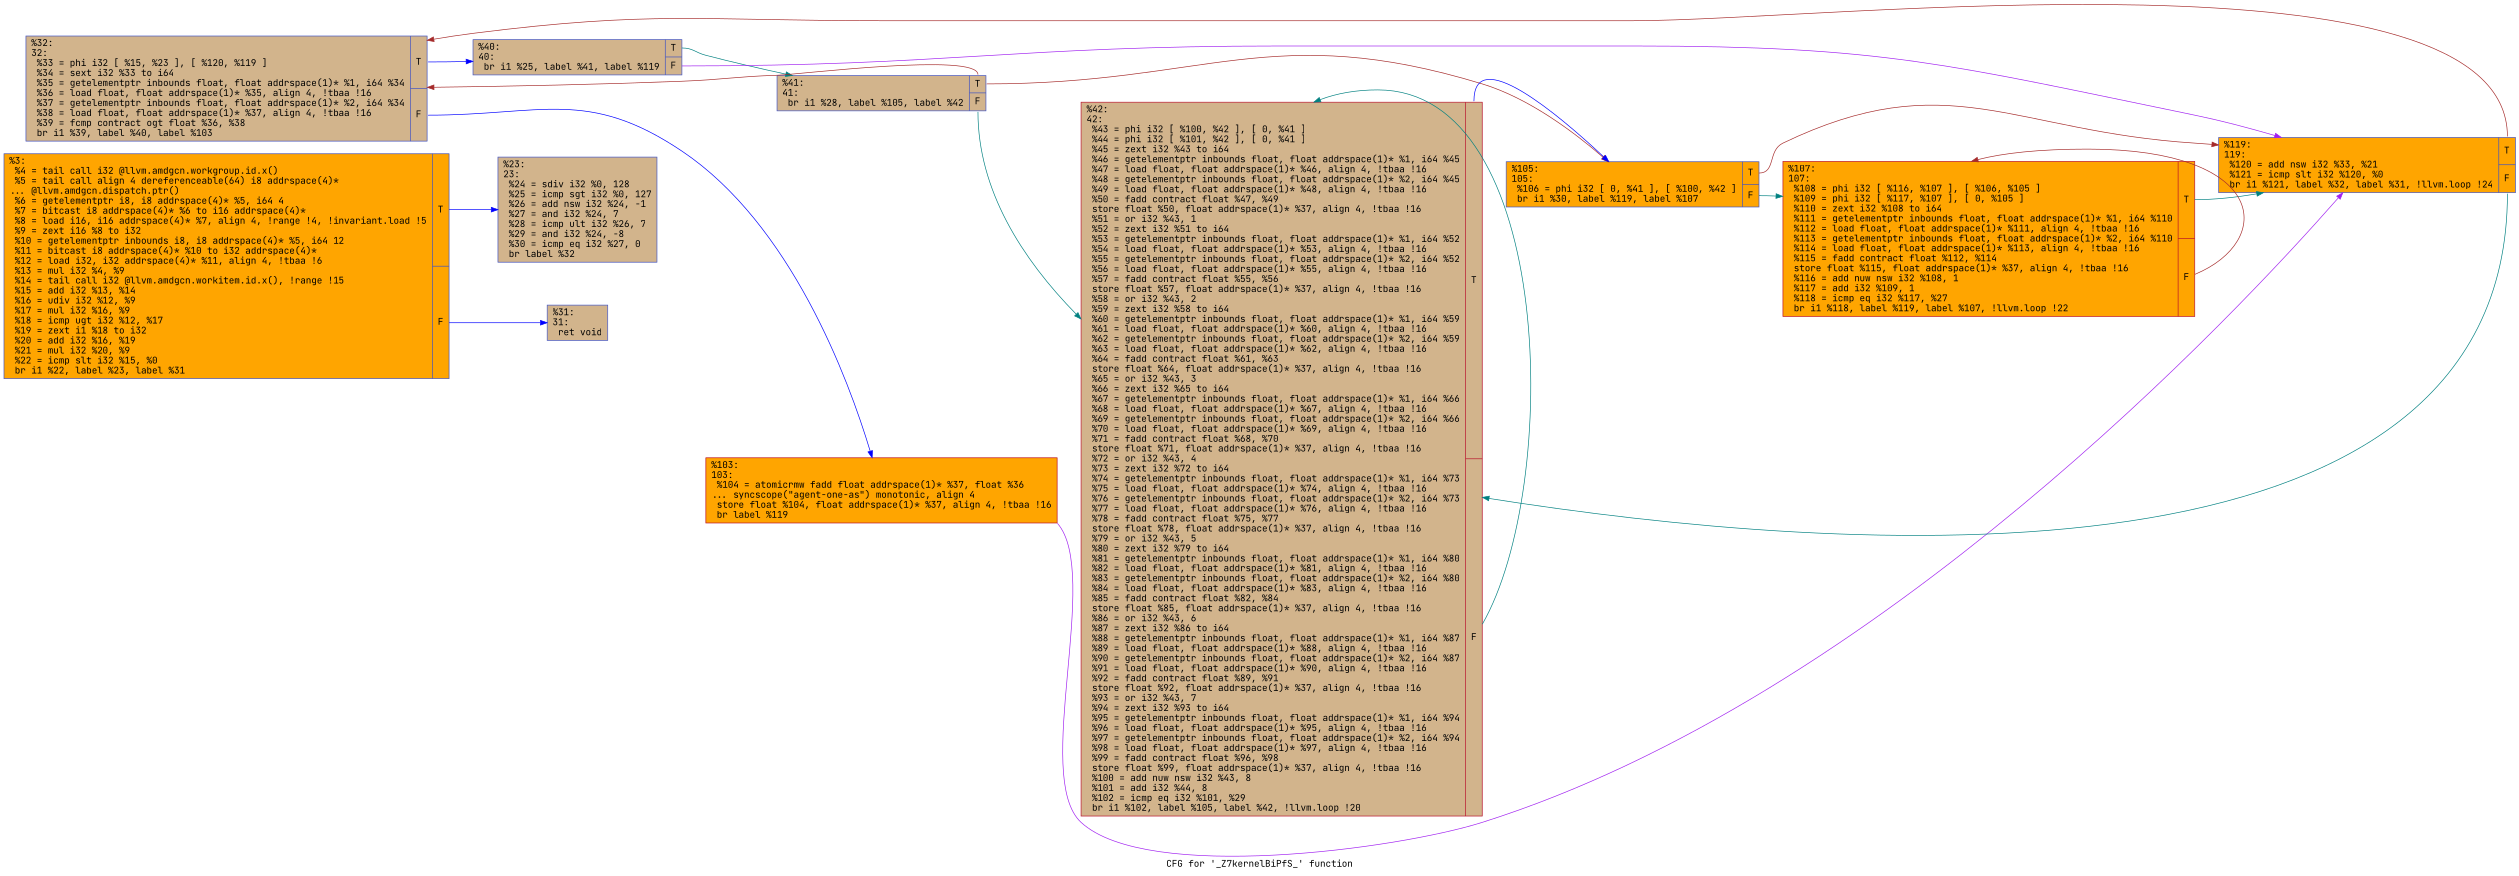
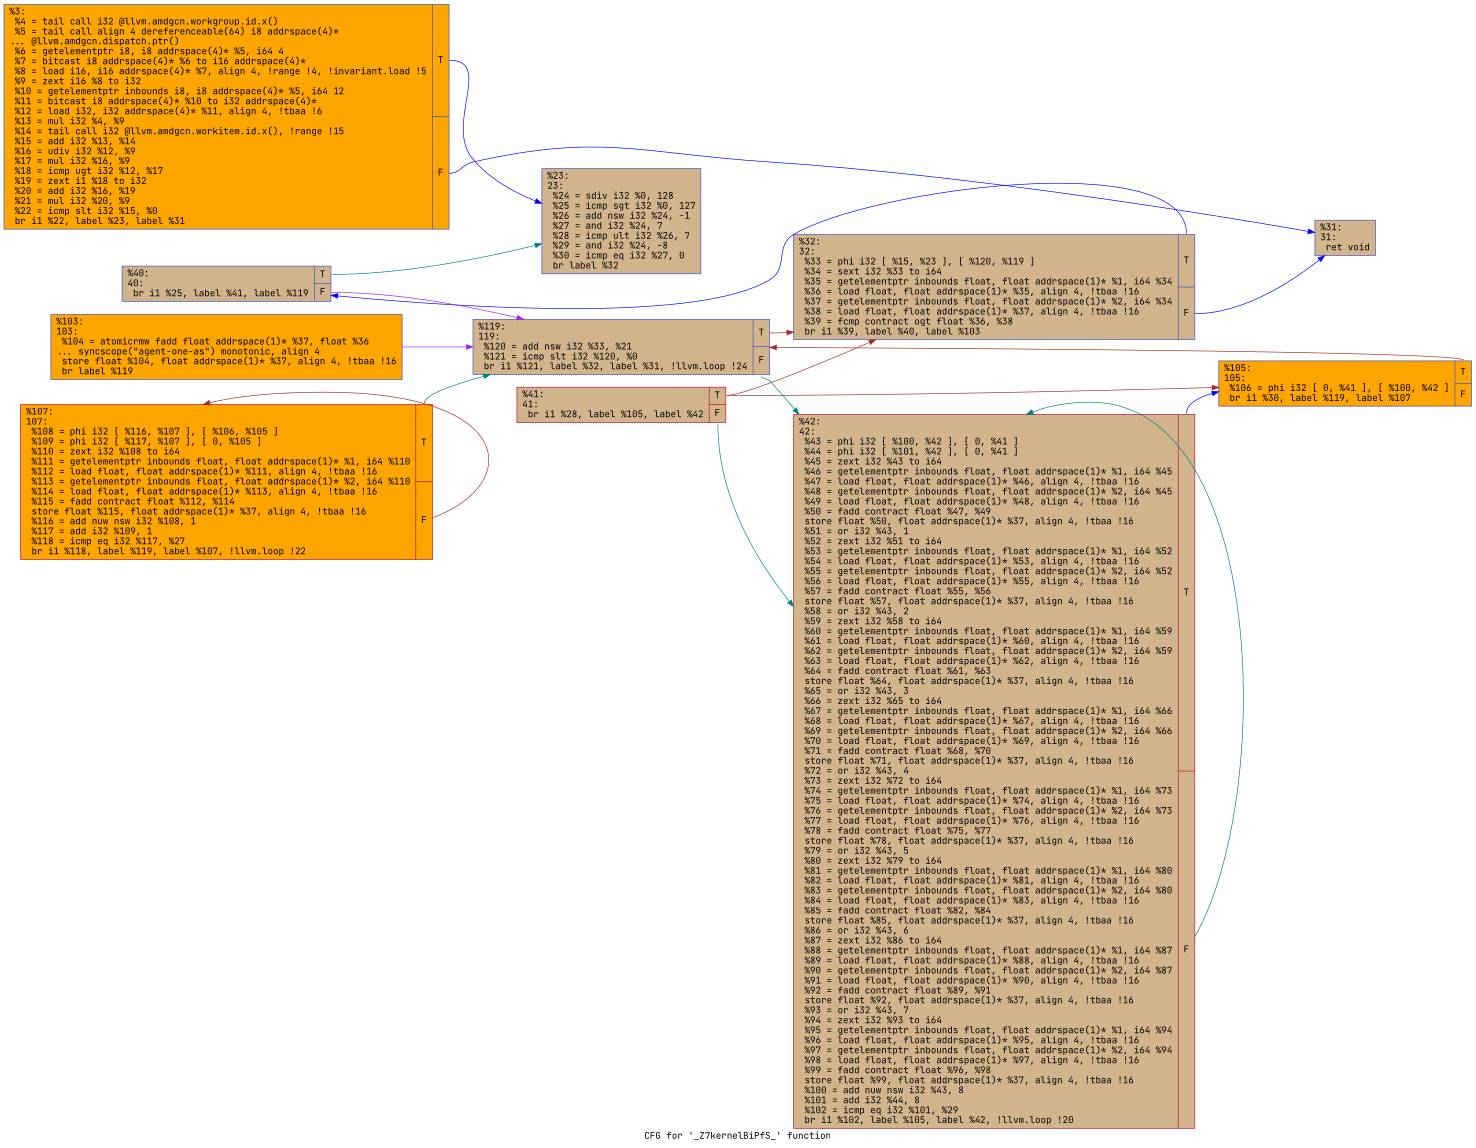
edge "%40:" -> "%41:": now "%40:" -> "%23:"
node "%41:": color #3d50c3ff -> #b70d28ff
node "%119:": fillcolor orange -> tan
edge "%32:" -> "%103:": now "%32:" -> "%31:"
edge "%105:" -> "%107:": removed
node "%103:": color #b70d28ff -> #3d50c3ff
